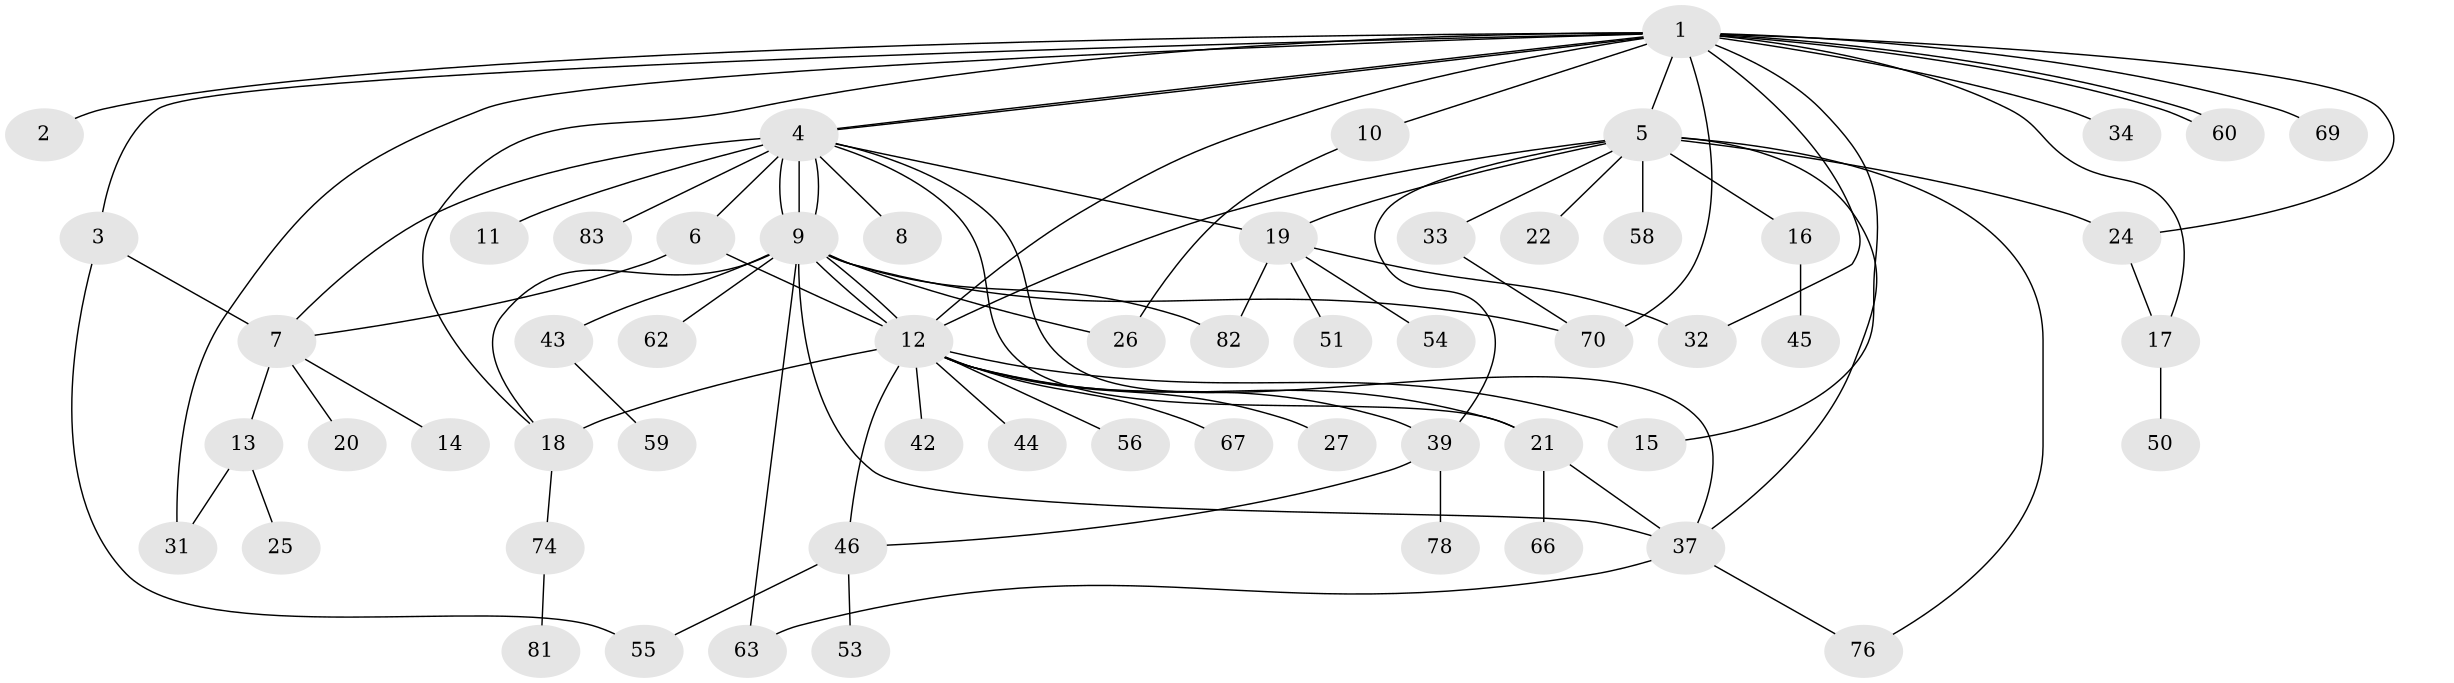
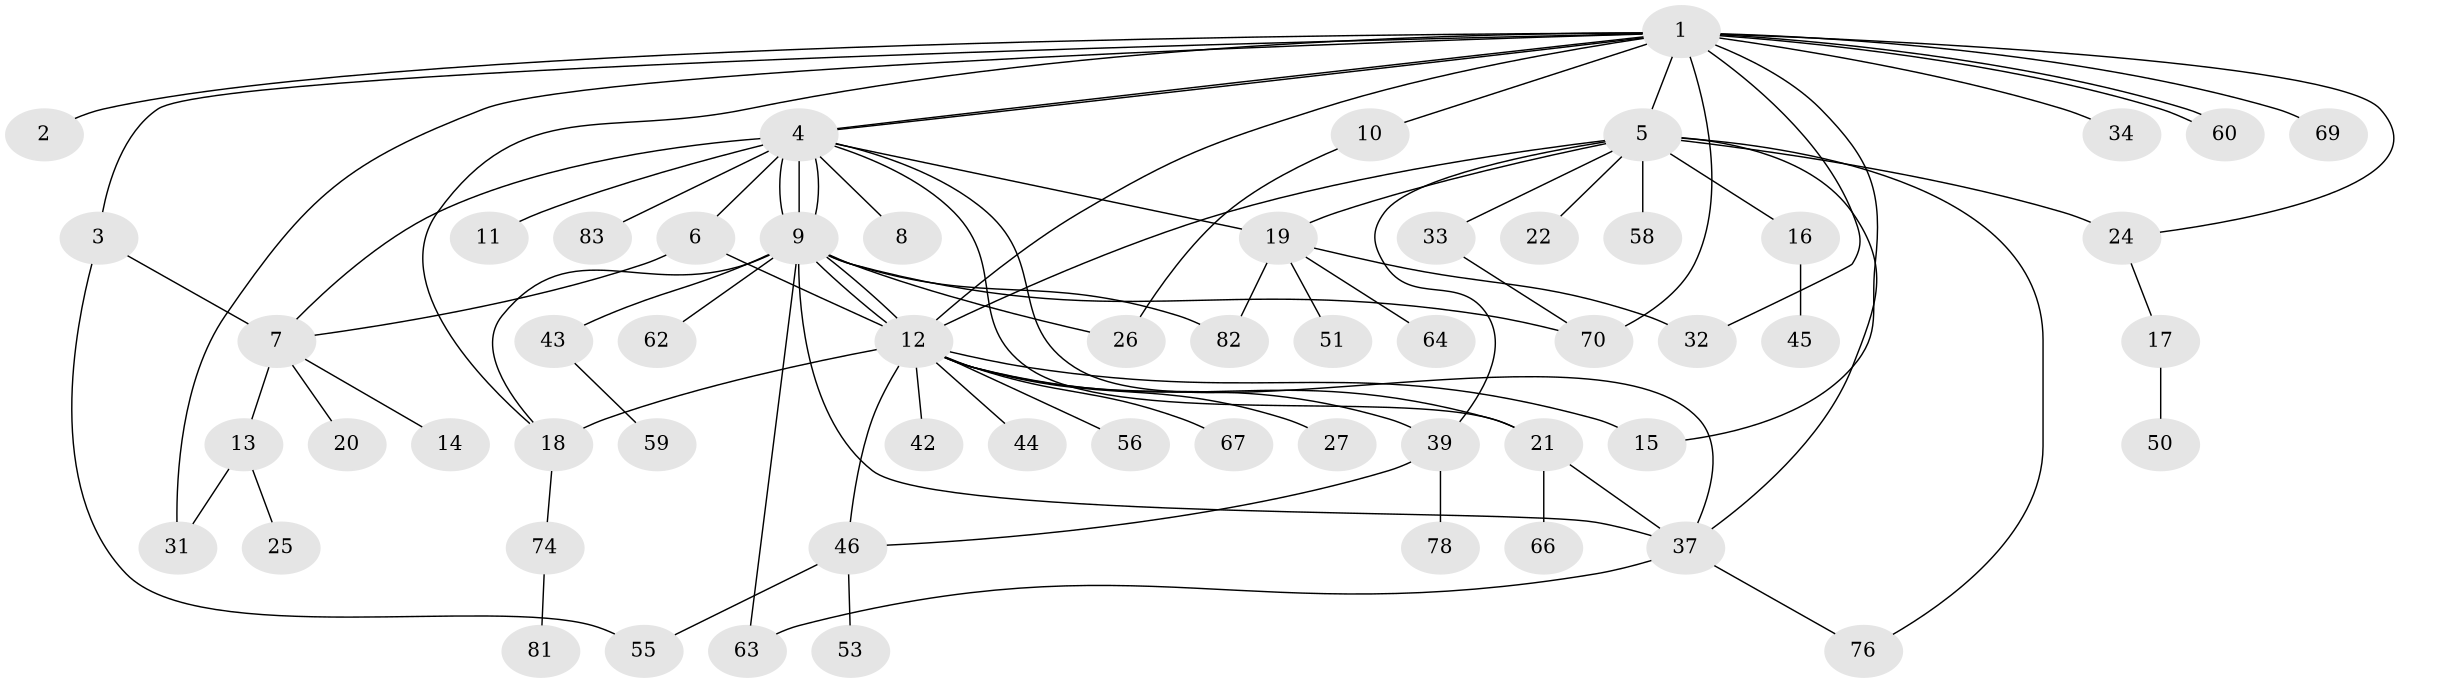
edge "1" -- "17": removed
node "54": label "54" -> "64"
